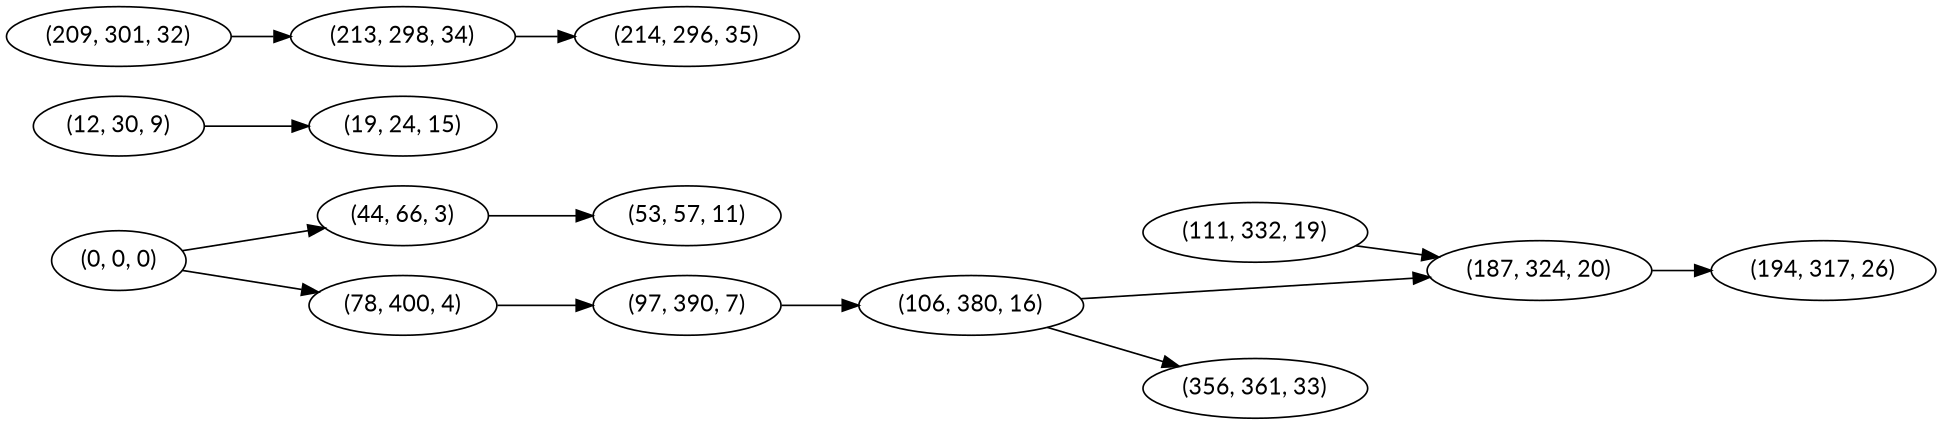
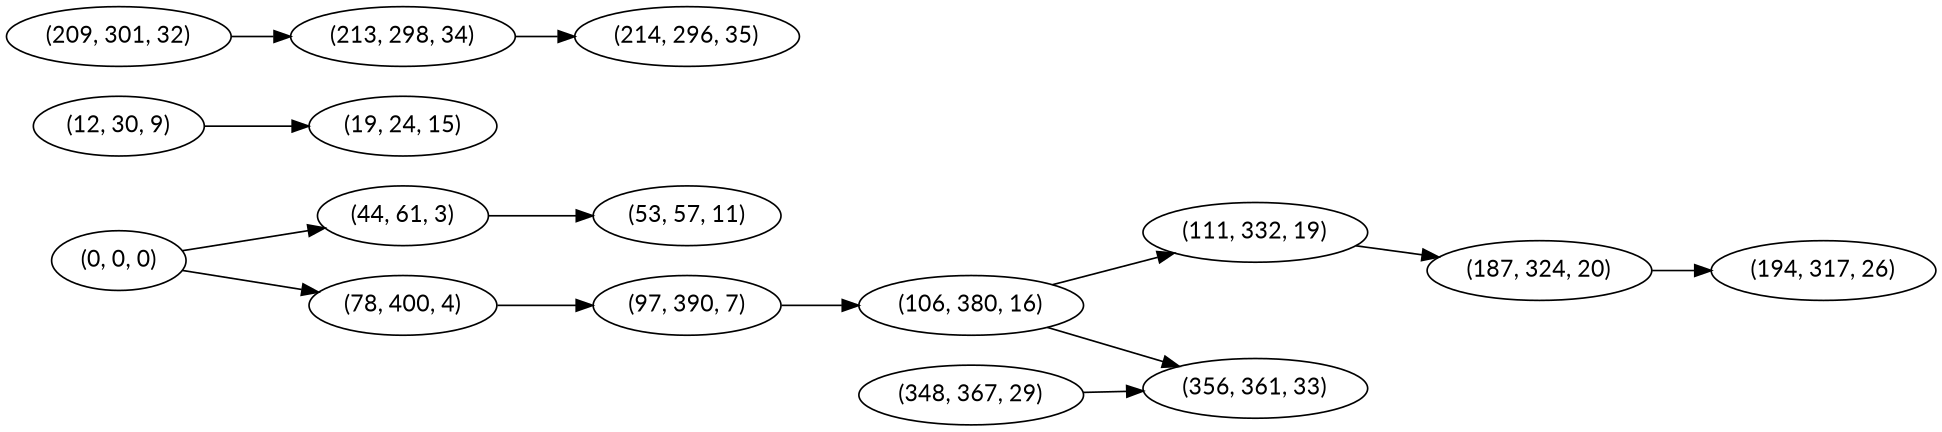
node "(44, 66, 3)": label "(44, 66, 3)" -> "(44, 61, 3)"
edge "(106, 380, 16)" -> "(187, 324, 20)": now "(106, 380, 16)" -> "(111, 332, 19)"
node "(348, 367, 29)": added
